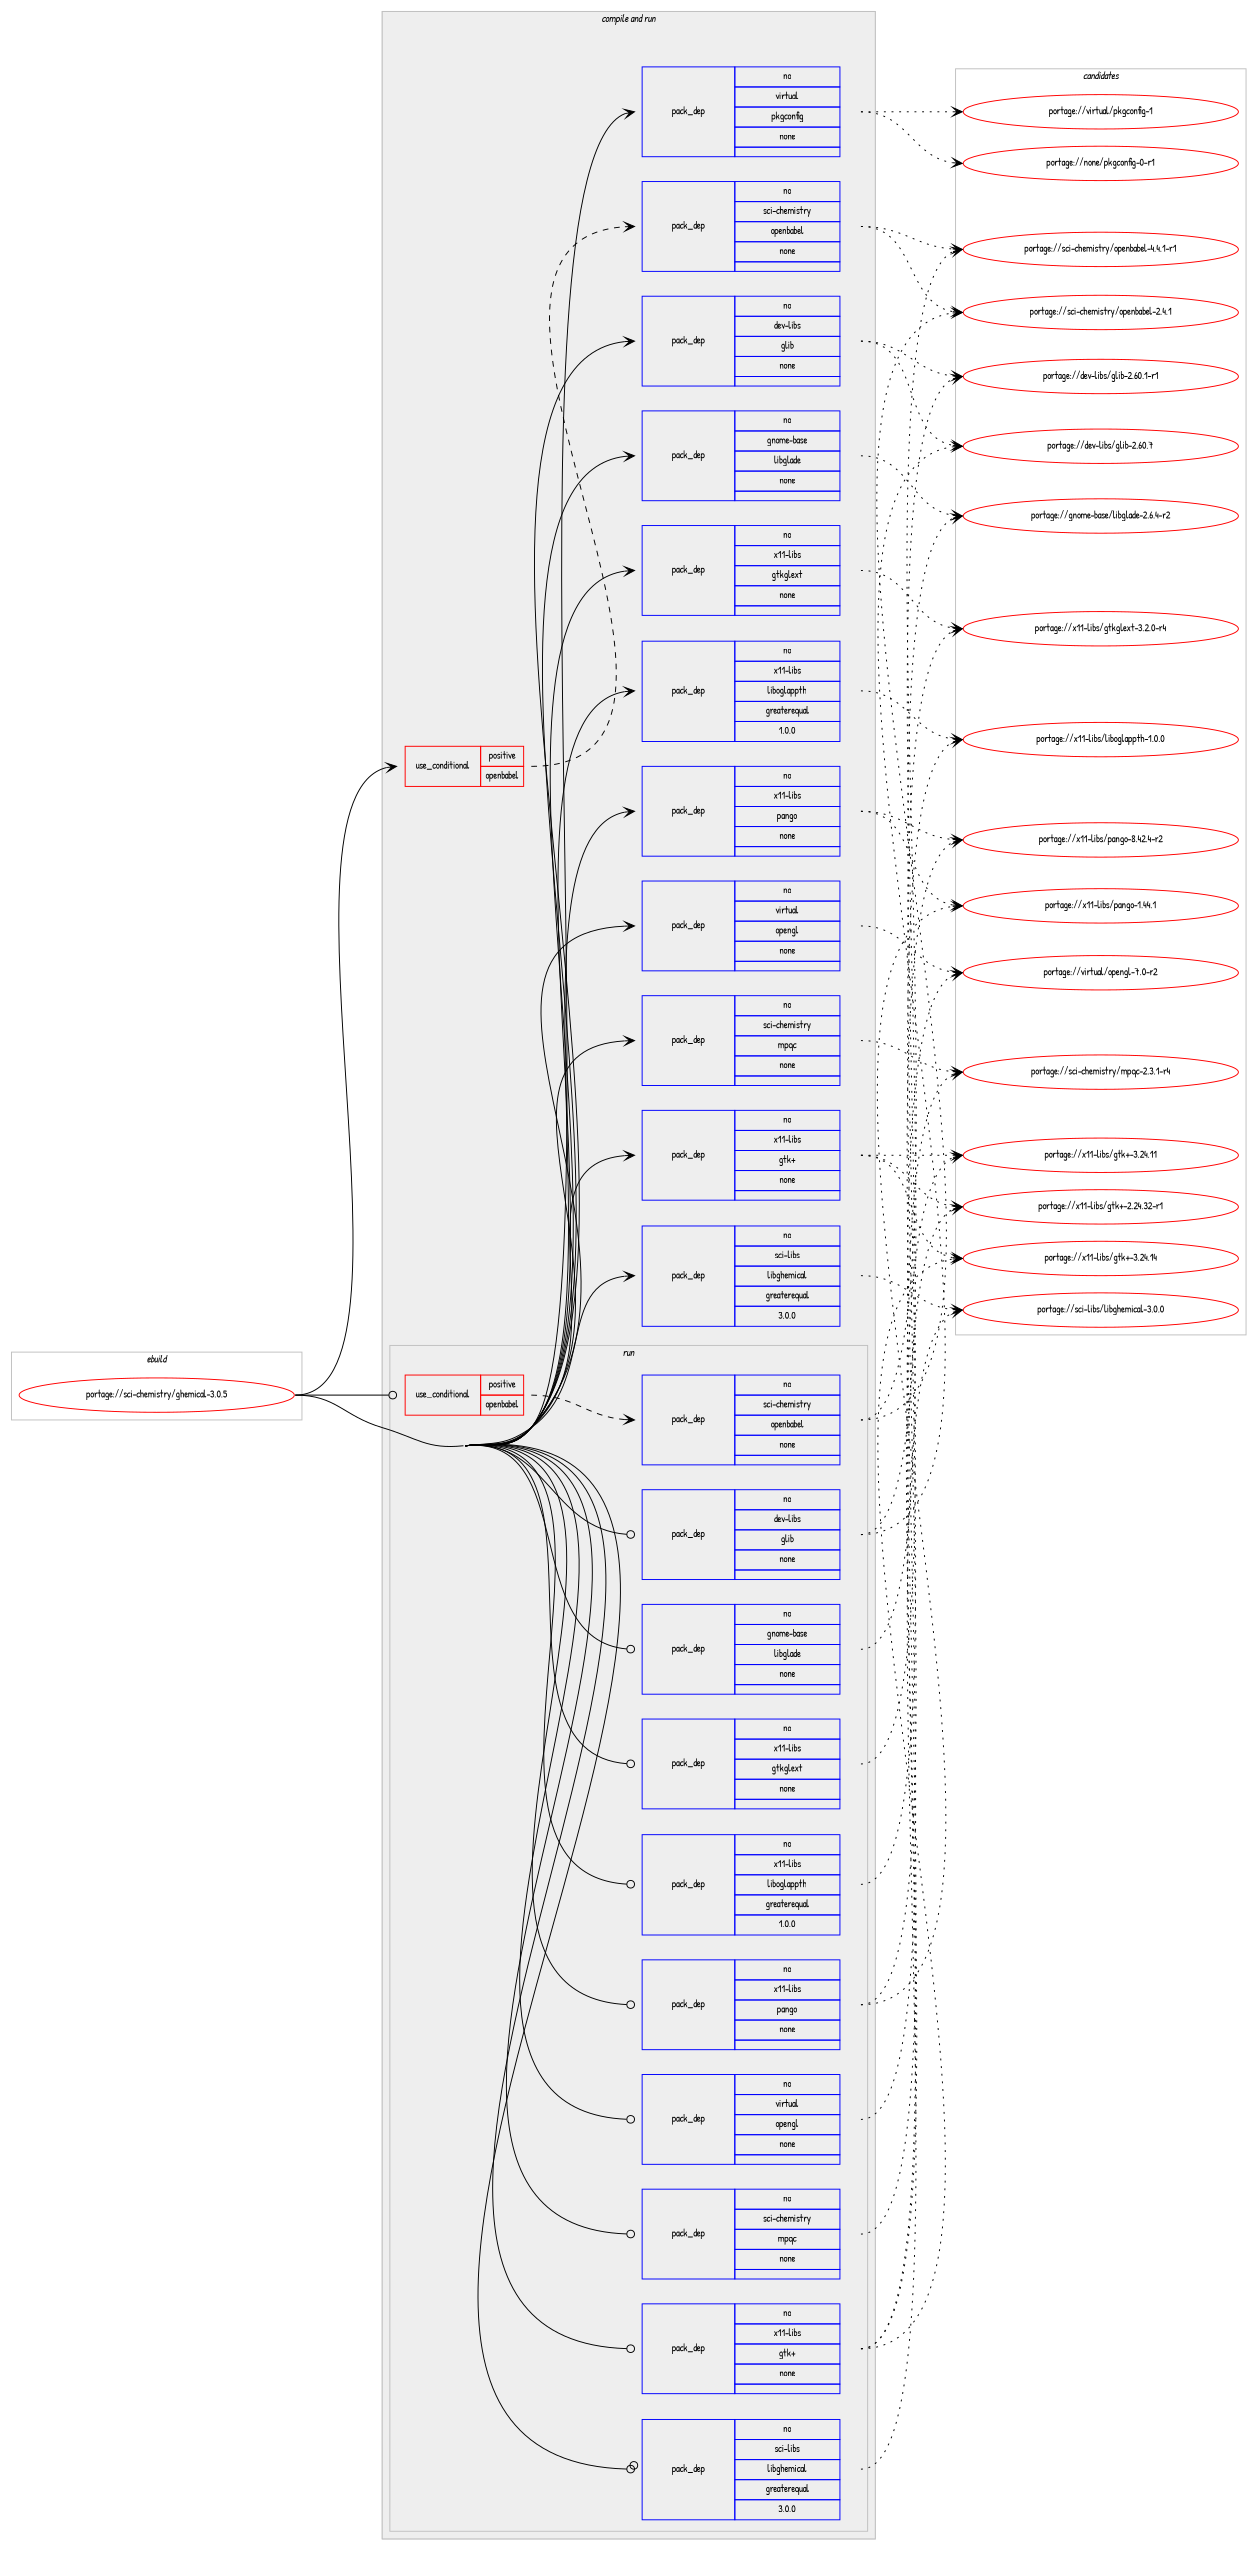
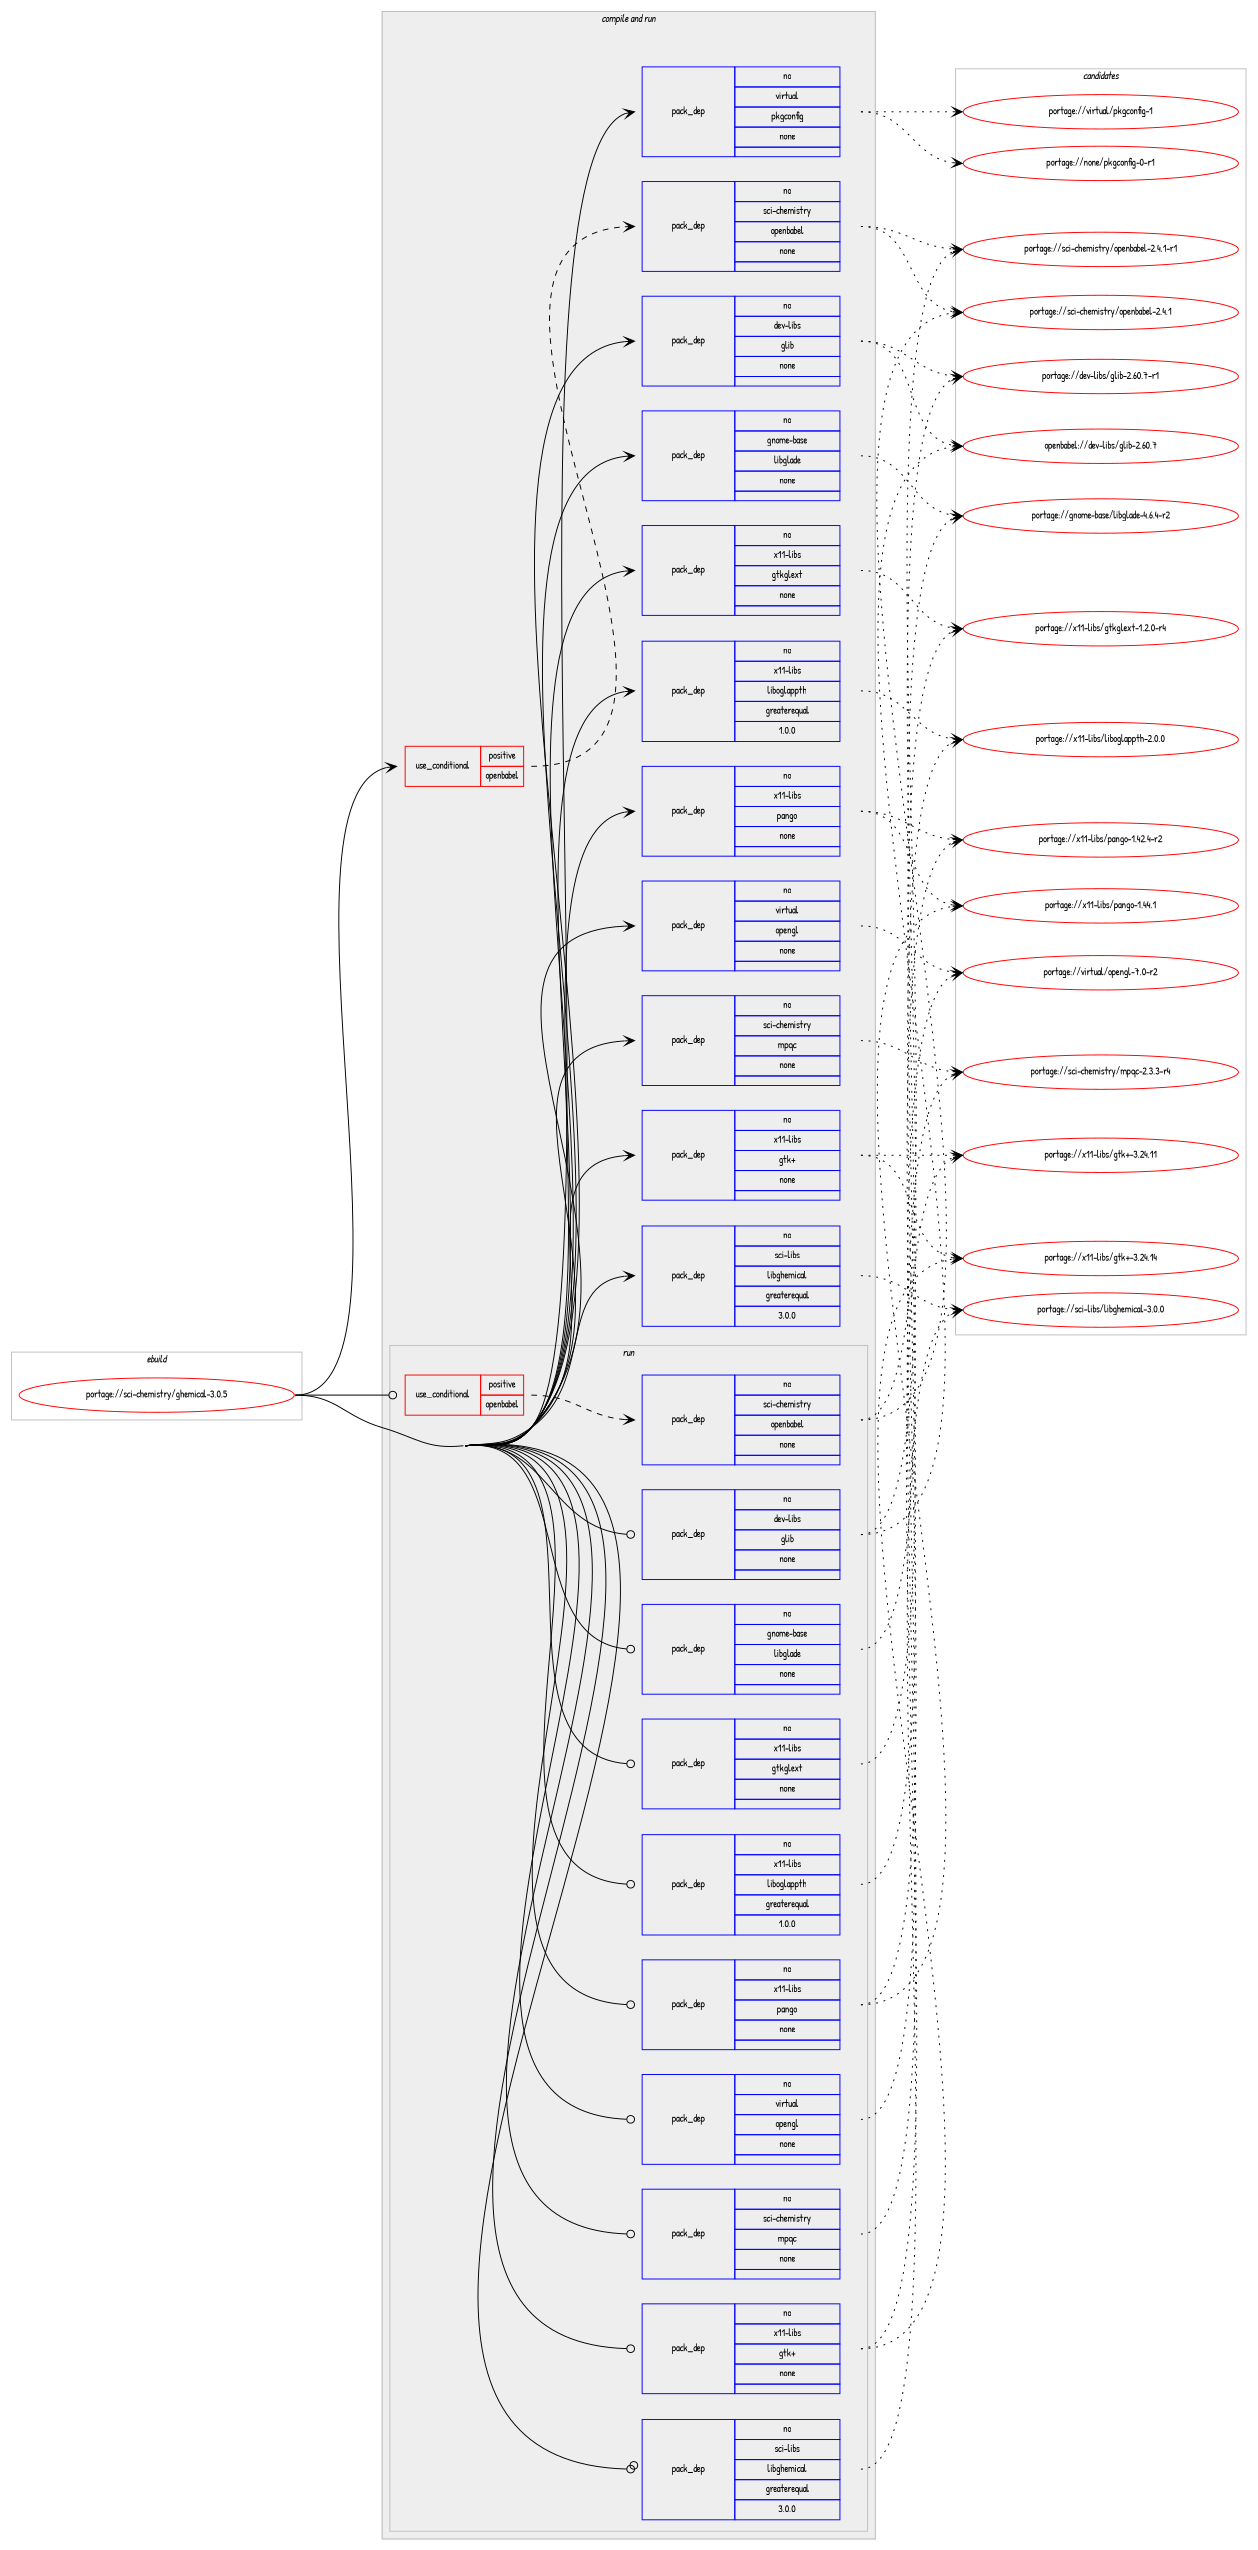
node "portage://sci-chemistry/openbabel-4.4.1-r1": label "portage://sci-chemistry/openbabel-4.4.1-r1" -> "portage://sci-chemistry/openbabel-2.4.1-r1"
node "portage://dev-libs/glib-2.60.1-r1": label "portage://dev-libs/glib-2.60.1-r1" -> "portage://dev-libs/glib-2.60.7-r1"
node "portage://dev-libs/glib-2.60.7": label "portage://dev-libs/glib-2.60.7" -> "openbabel://dev-libs/glib-2.60.7"
node "portage://gnome-base/libglade-2.6.4-r2": label "portage://gnome-base/libglade-2.6.4-r2" -> "portage://gnome-base/libglade-4.6.4-r2"
node "portage://x11-libs/gtkglext-3.2.0-r4": label "portage://x11-libs/gtkglext-3.2.0-r4" -> "portage://x11-libs/gtkglext-1.2.0-r4"
node "portage://x11-libs/liboglappth-1.0.0": label "portage://x11-libs/liboglappth-1.0.0" -> "portage://x11-libs/liboglappth-2.0.0"
node "portage://x11-libs/pango-8.42.4-r2": label "portage://x11-libs/pango-8.42.4-r2" -> "portage://x11-libs/pango-1.42.4-r2"
node "portage://sci-chemistry/mpqc-2.3.1-r4": label "portage://sci-chemistry/mpqc-2.3.1-r4" -> "portage://sci-chemistry/mpqc-2.3.3-r4"
node "portage://x11-libs/gtk+-2.24.32-r1": removed
